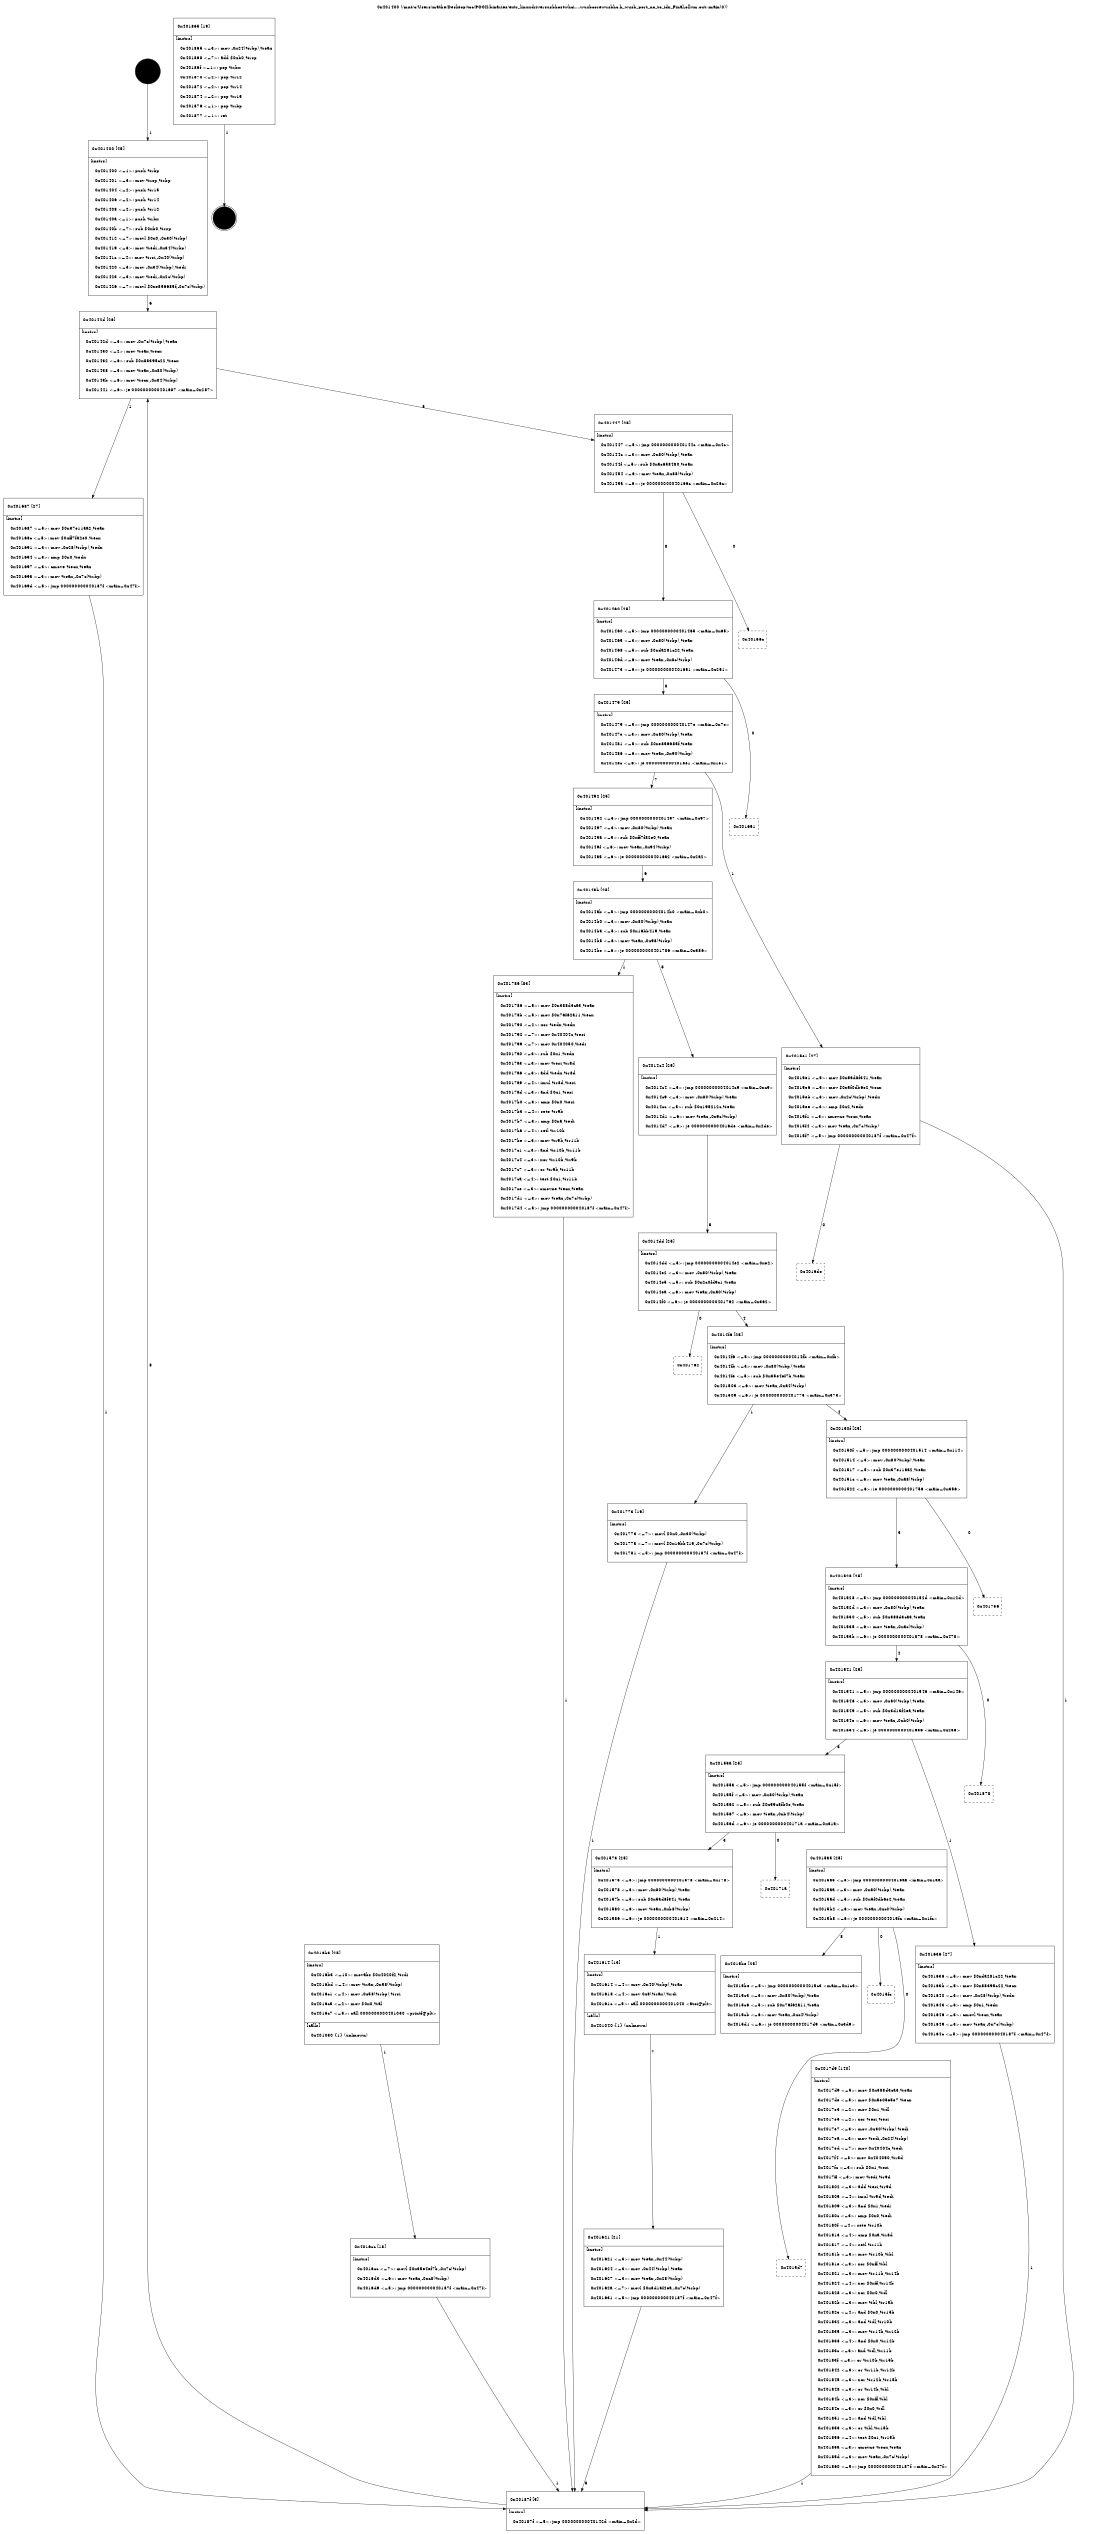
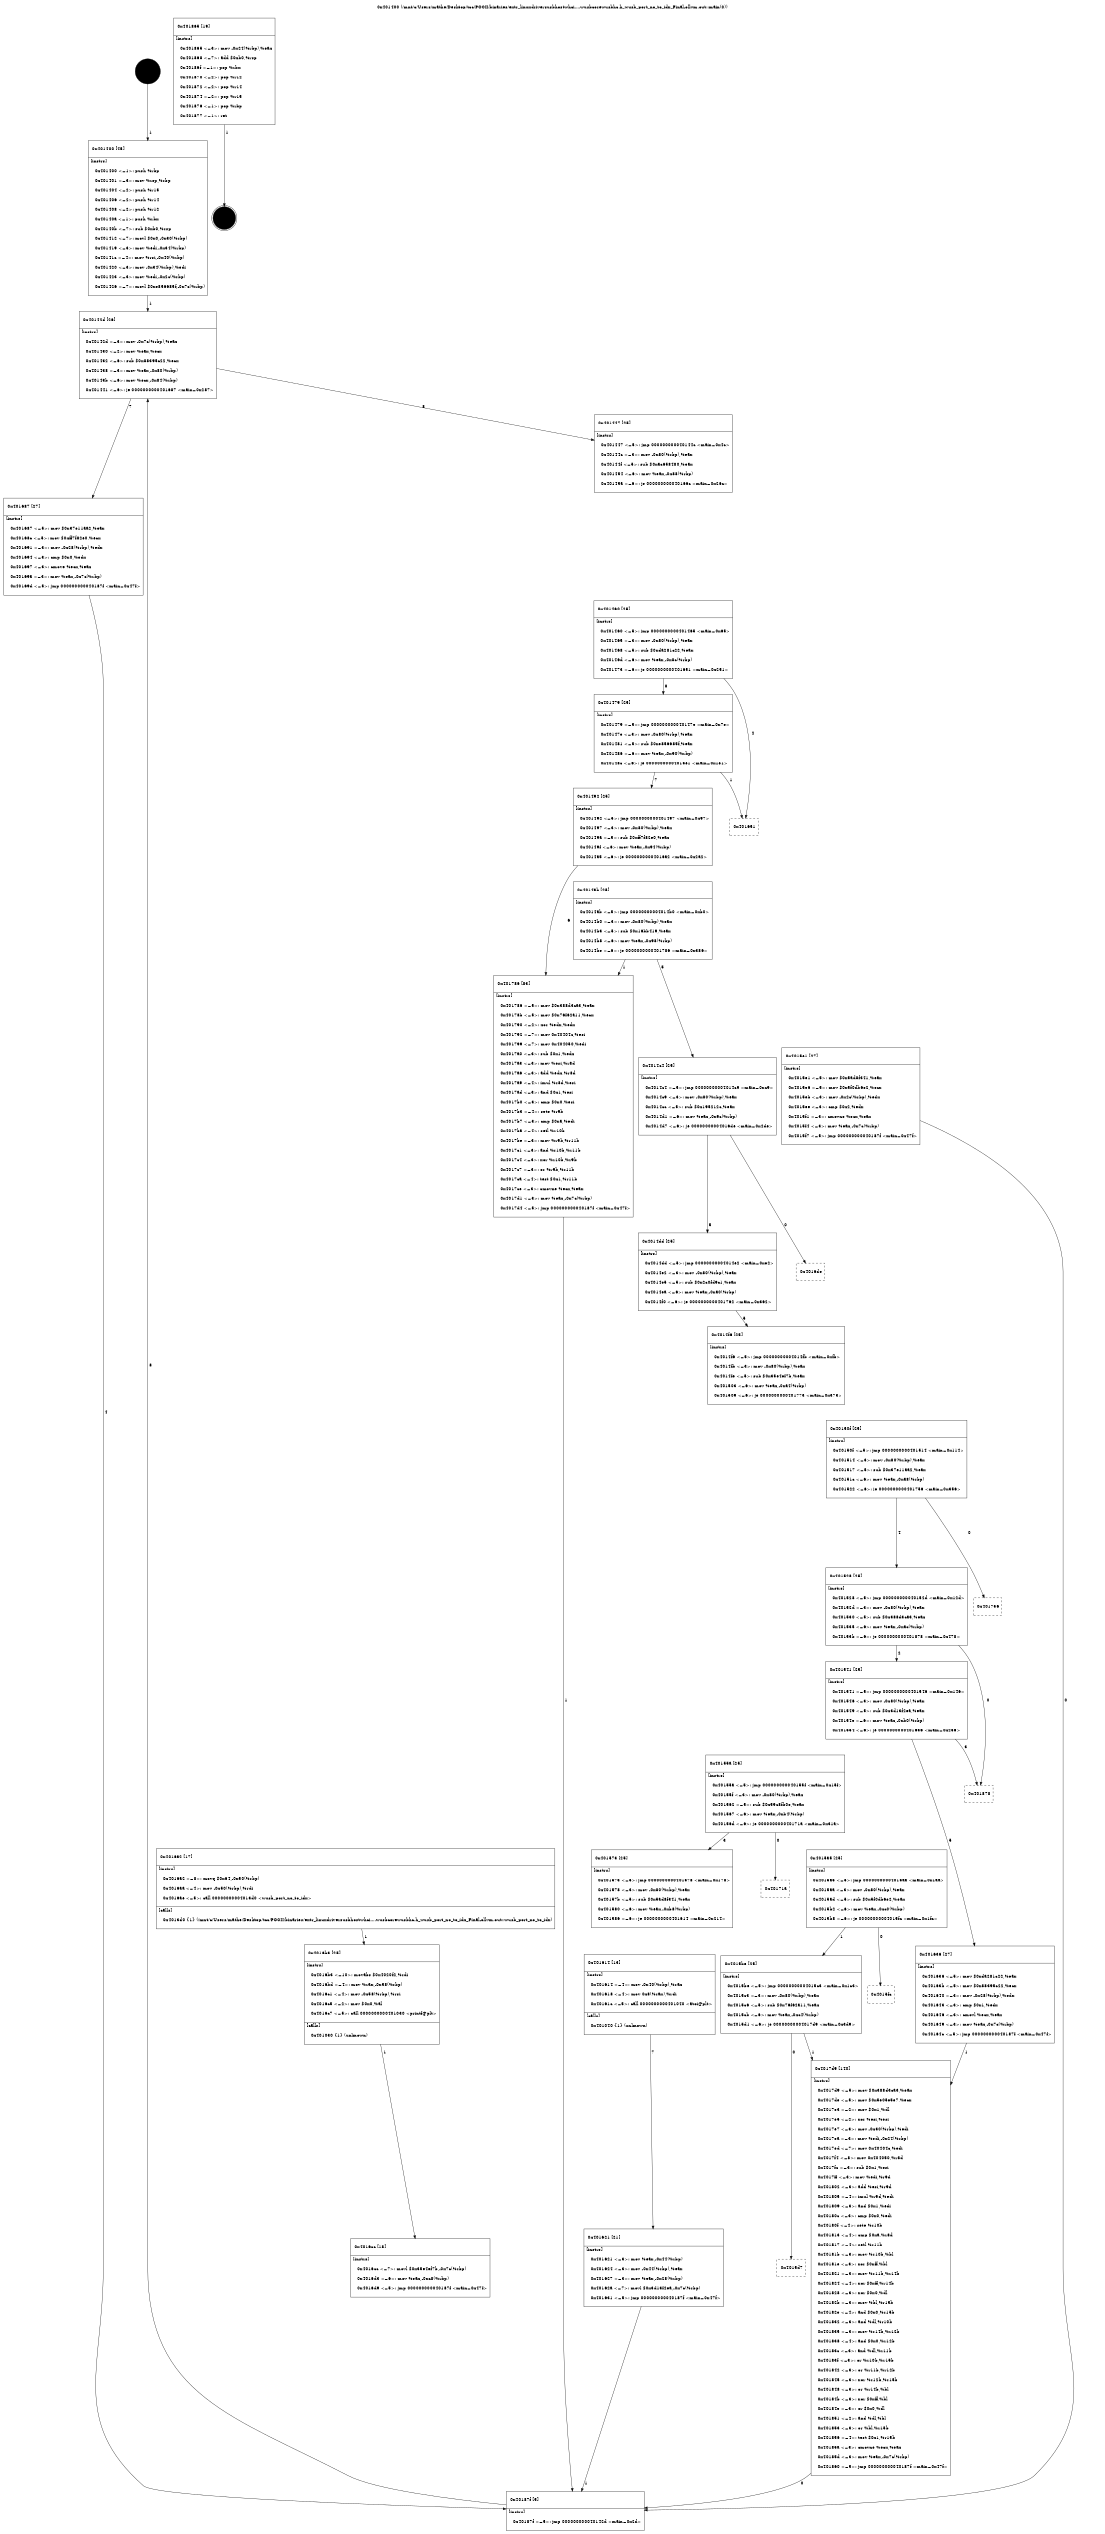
edge "0x401400 [45]" -> "0x40142d [26]": label " 6" -> " 1"
edge "0x40142d [26]" -> "0x401687 [27]": label " 1" -> " 7"
edge "0x401447 [25]" -> "0x401460 [25]": removed, label "8"
node "0x40166c": removed
edge "0x401460 [25]" -> "0x401651": label " 0" -> " 2"
edge "0x401492 [25]" -> "0x4014ab [25]": now "0x401492 [25]" -> "0x401786 [83]"
edge "0x401479 [25]" -> "0x4015e1 [27]": now "0x401479 [25]" -> "0x401651"
edge "0x4015e1 [27]" -> "0x4016de": now "0x4014c4 [25]" -> "0x4016de"
edge "0x4014dd [25]" -> "0x4014f6 [25]": label " 4" -> " 5"
node "0x401762": removed
edge "0x4014f6 [25]" -> "0x40150f [25]": removed, label "4"
edge "0x401687 [27]" -> "0x40187f [5]": label " 1" -> " 4"
node "0x401773 [19]": removed
edge "0x40150f [25]" -> "0x401528 [25]": label " 3" -> " 4"
edge "0x4015e1 [27]" -> "0x40187f [5]": label " 1" -> " 0"
edge "0x401541 [25]" -> "0x40155a [25]": now "0x401541 [25]" -> "0x401878"
edge "0x401541 [25]" -> "0x401636 [27]": label " 1" -> " 5"
node "0x4016a2 [17]": added
edge "0x4015a5 [25]" -> "0x4015be [25]": label " 8" -> " 1"
edge "0x401573 [25]" -> "0x401614 [13]": removed, label "1"
edge "0x4015be [25]" -> "0x4017d9 [140]": added, label "1"
edge "0x4015a5 [25]" -> "0x4015d7": now "0x4015be [25]" -> "0x4015d7"
edge "0x4016cc [18]" -> "0x40187f [5]": removed, label "1"
edge "0x401636 [27]" -> "0x40187f [5]": now "0x401636 [27]" -> "0x4017d9 [140]"
edge "0x401621 [21]" -> "0x40187f [5]": label " 8" -> " 1"
edge "0x4017d9 [140]" -> "0x40187f [5]": label " 1" -> " 0"
